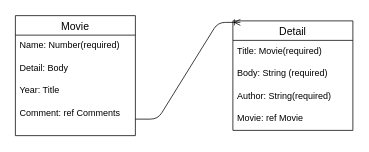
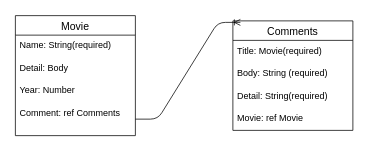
node "Detail": label "Detail" -> "Comments"
node "Name: Number(required)": label "Name: Number(required)" -> "Name: String(required)"
node "Year: Title": label "Year: Title" -> "Year: Number"
node "Author: String(required)": label "Author: String(required)" -> "Detail: String(required)"
